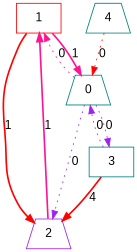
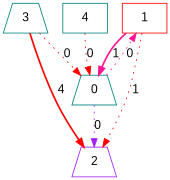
node "4": shape trapezium -> box
edge "0" -> "3": removed, label "0"
edge "1" -> "2": style bold -> dotted
edge "2" -> "1": removed, label "1"
edge "3" -> "0": color purple -> red
node "3": shape box -> trapezium
